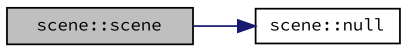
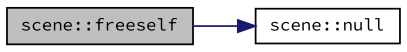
node "scene::scene": label "scene::scene" -> "scene::freeself"
